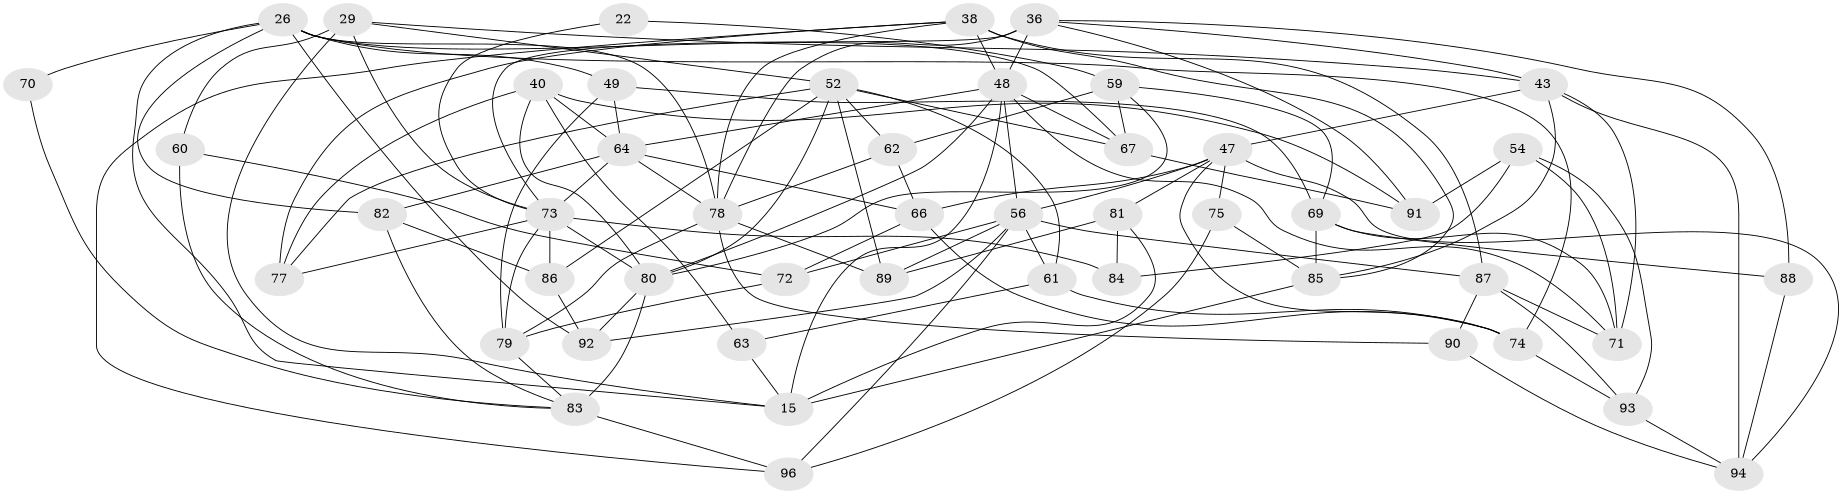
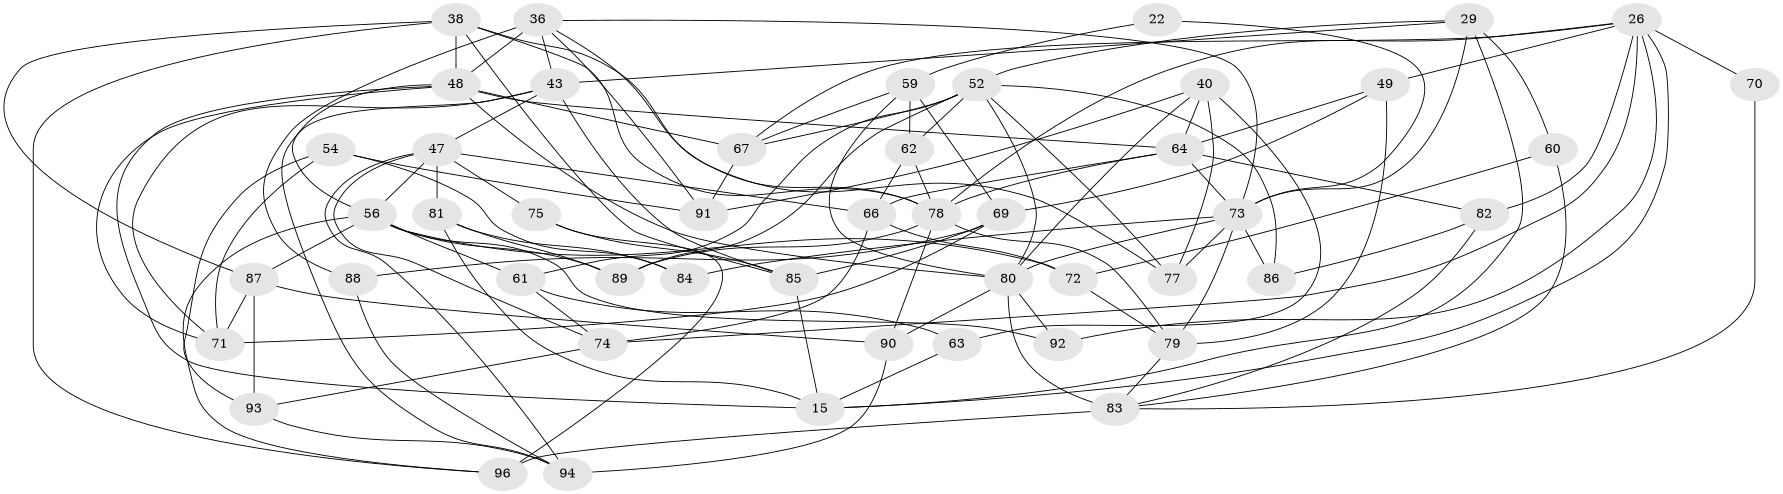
edge "80" -- "90": added
edge "86" -- "92": removed
